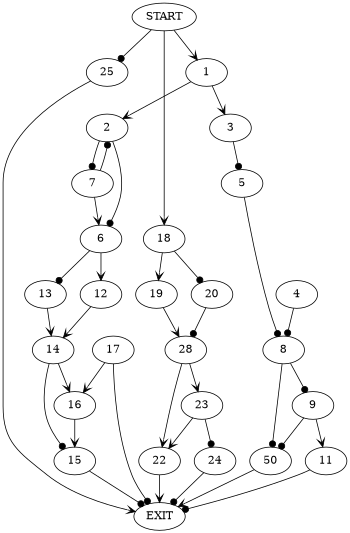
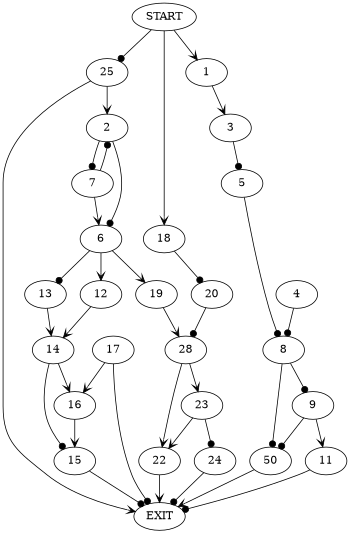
edge "1" -> "2": now "25" -> "2"
edge "18" -> "19": now "6" -> "19"
